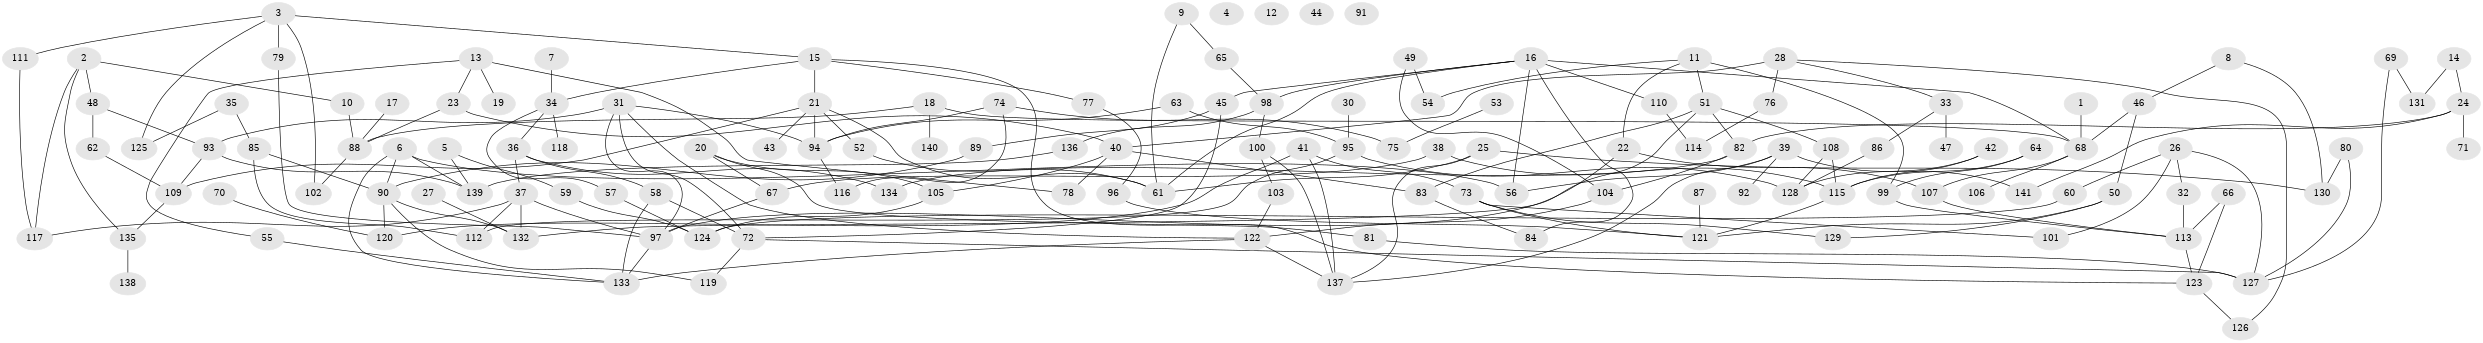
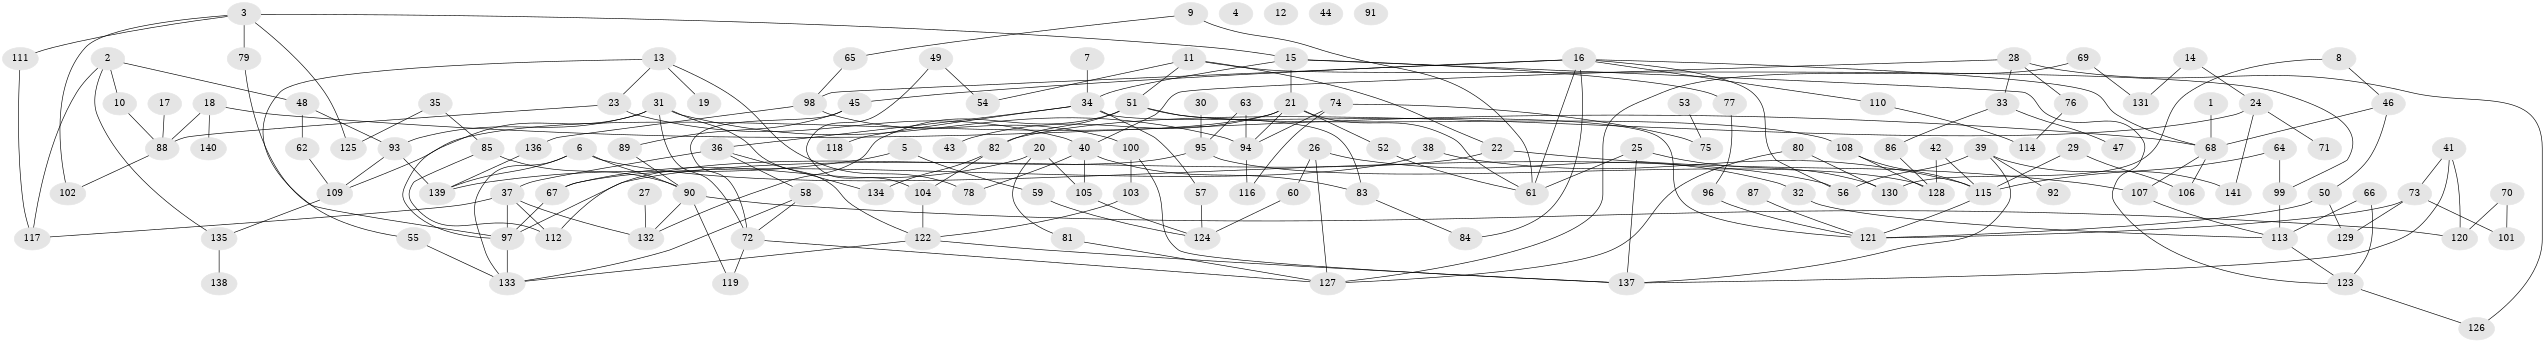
edge "34" -- "121": added
node "29": added
edge "26" -- "101": now "70" -- "101"
